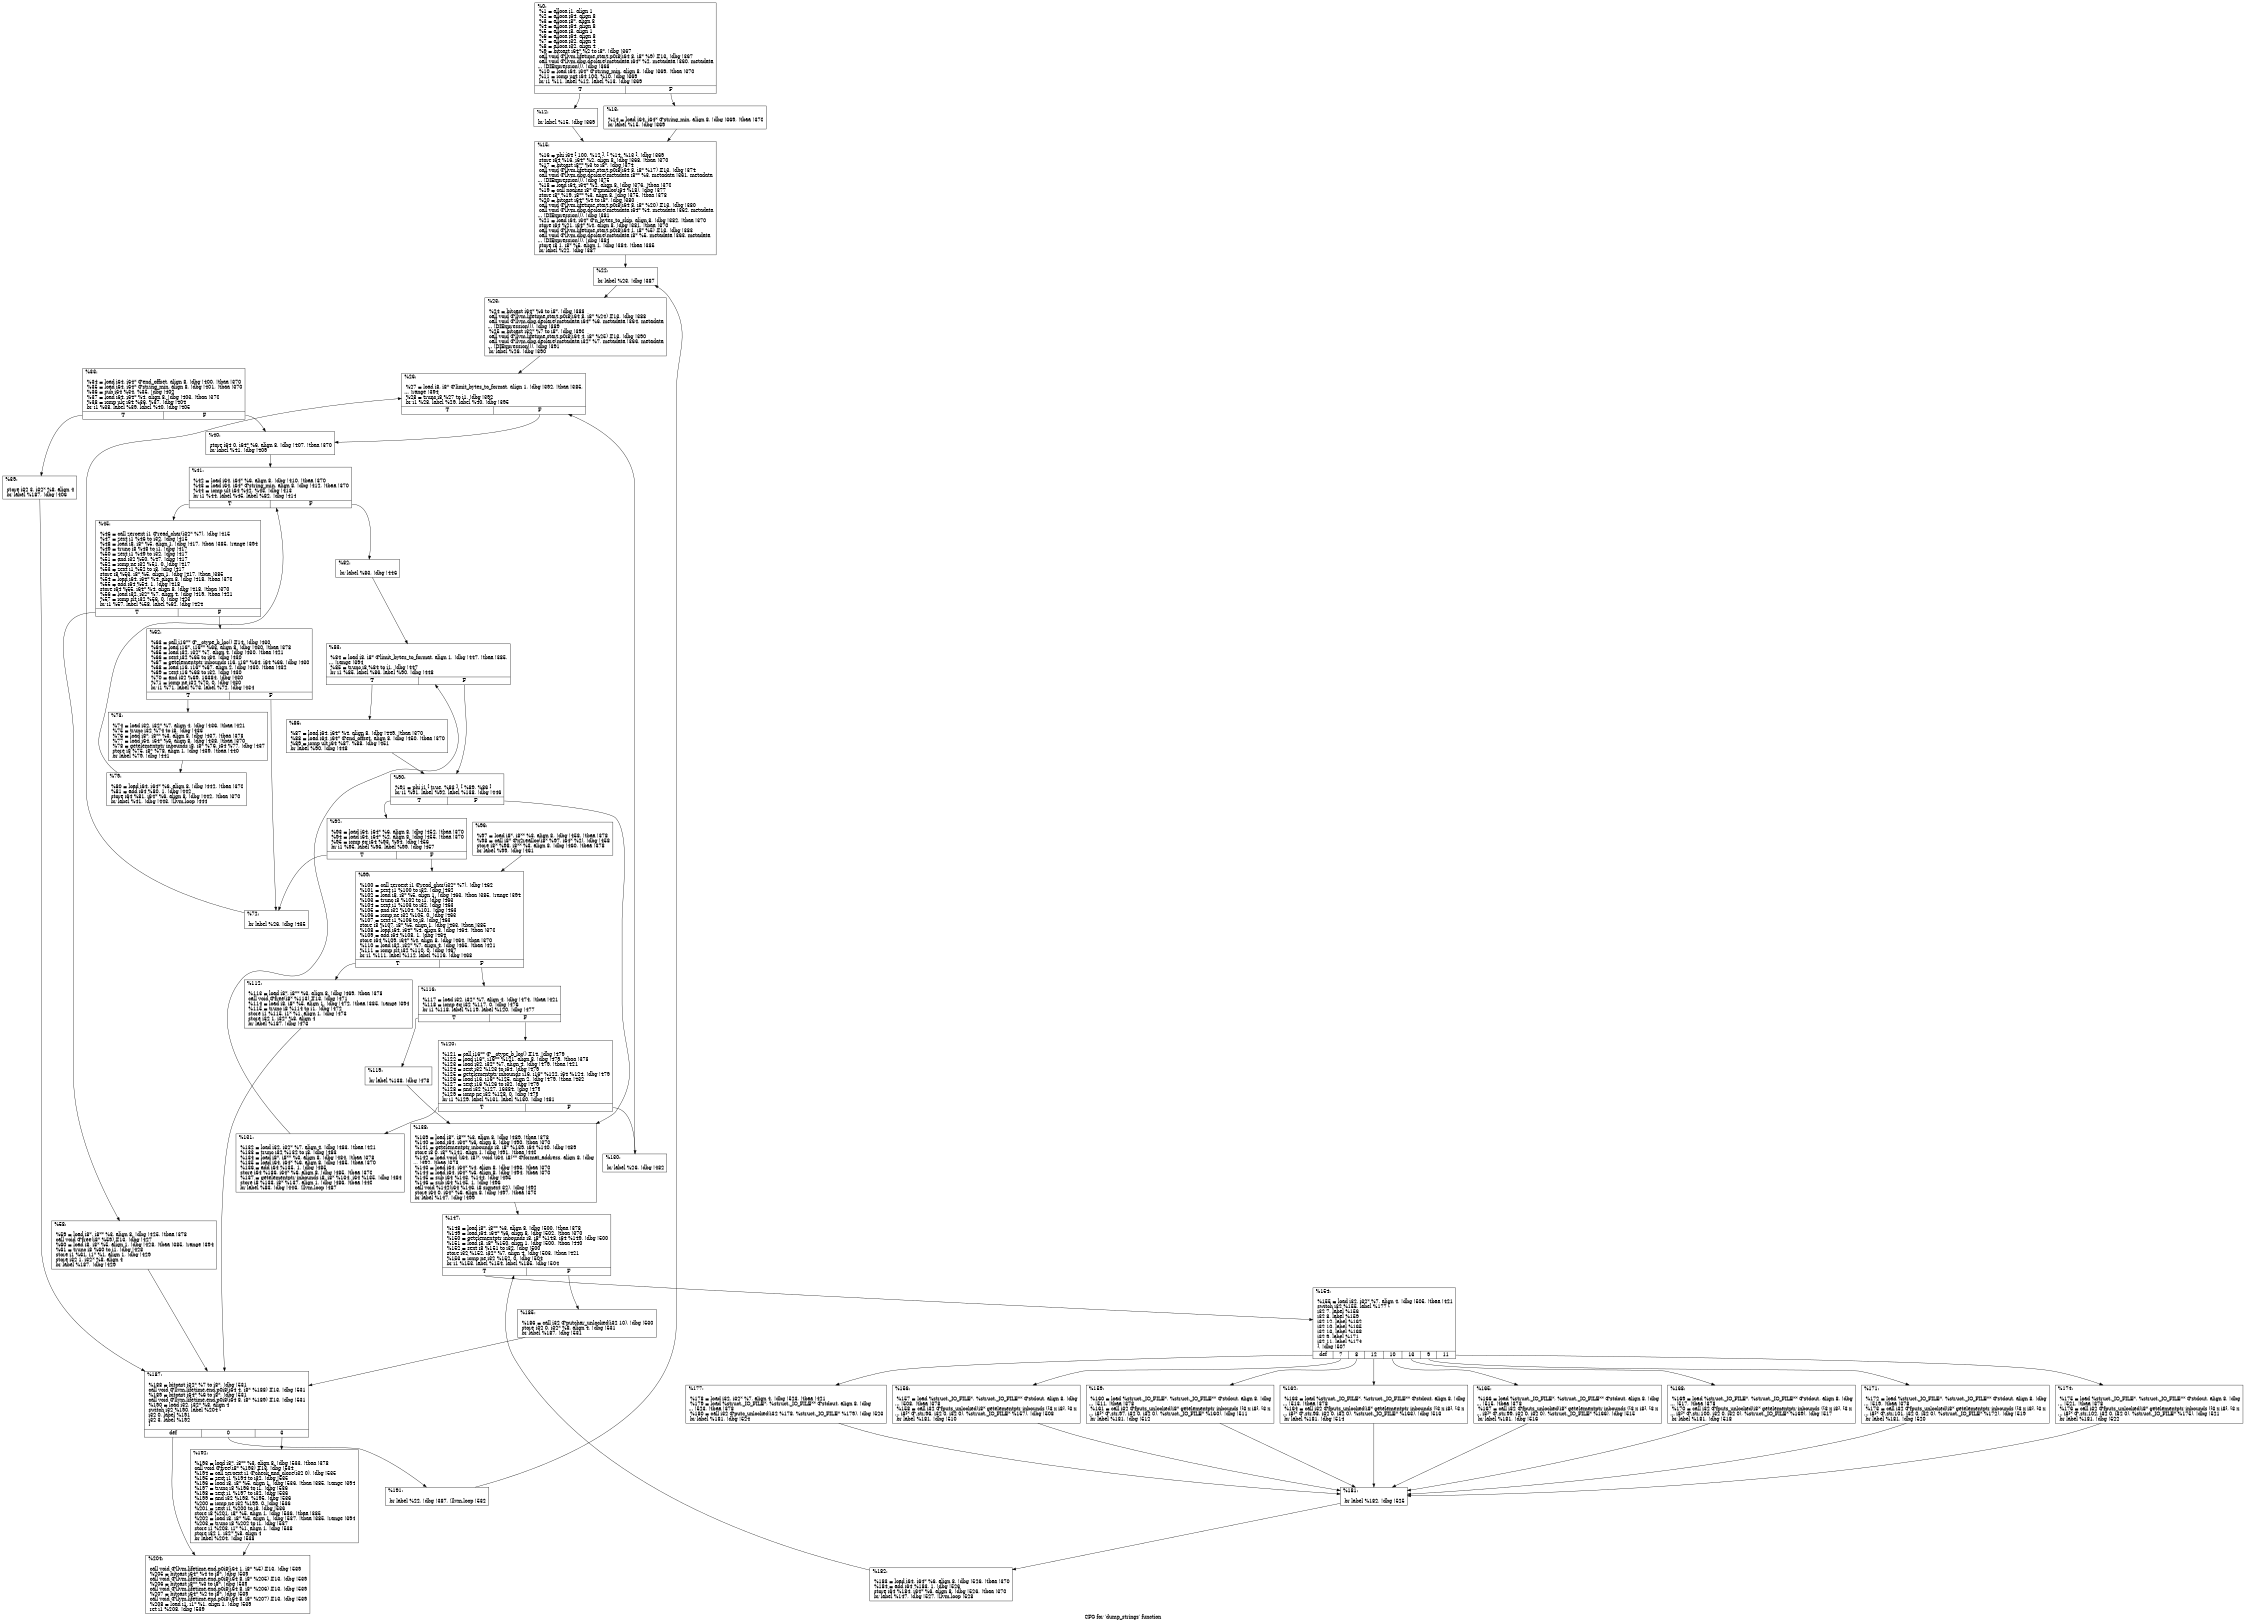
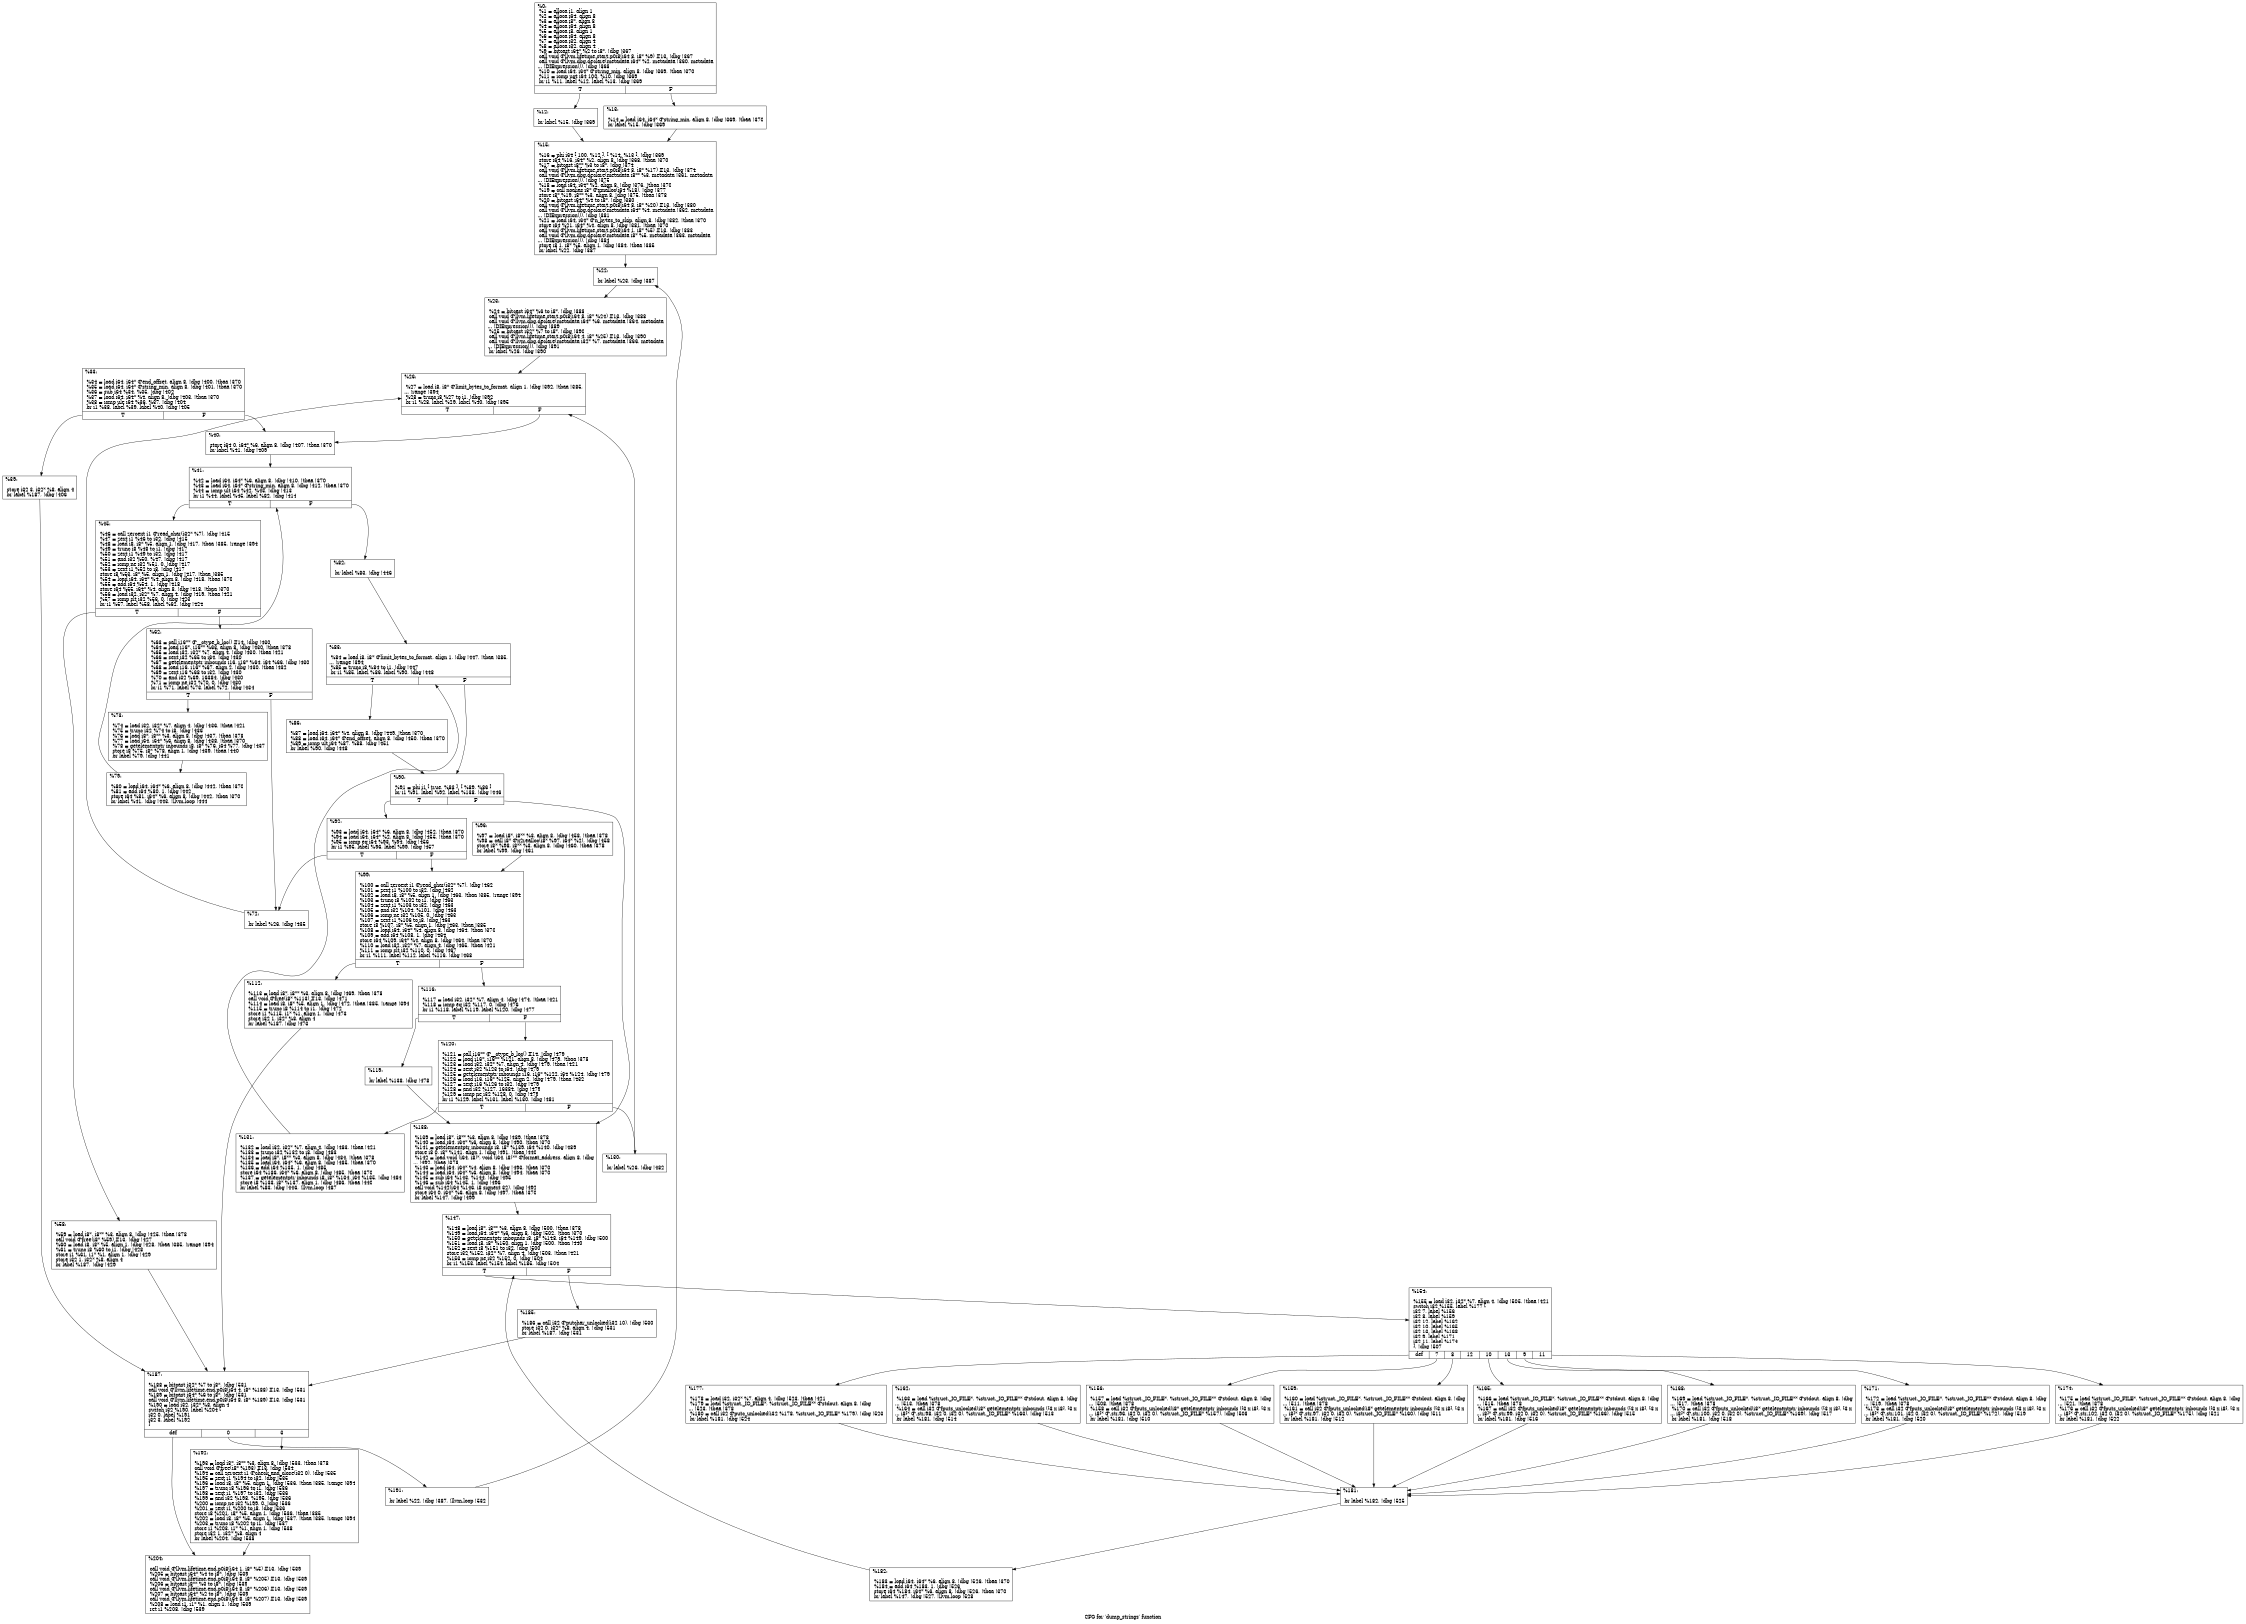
edge "%154:" -> "%162:": removed
